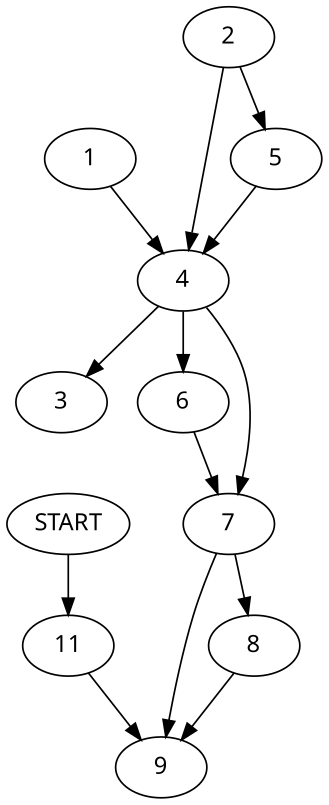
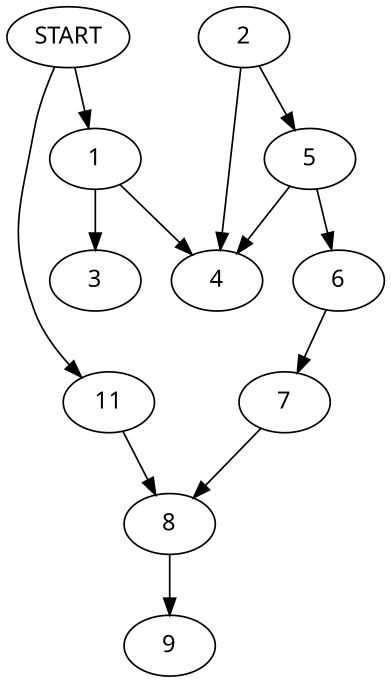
edge "START" -> "1": added
edge "4" -> "6": now "5" -> "6"
edge "4" -> "3": now "1" -> "3"
edge "4" -> "7": removed
edge "7" -> "9": removed
edge "11" -> "9": now "11" -> "8"
